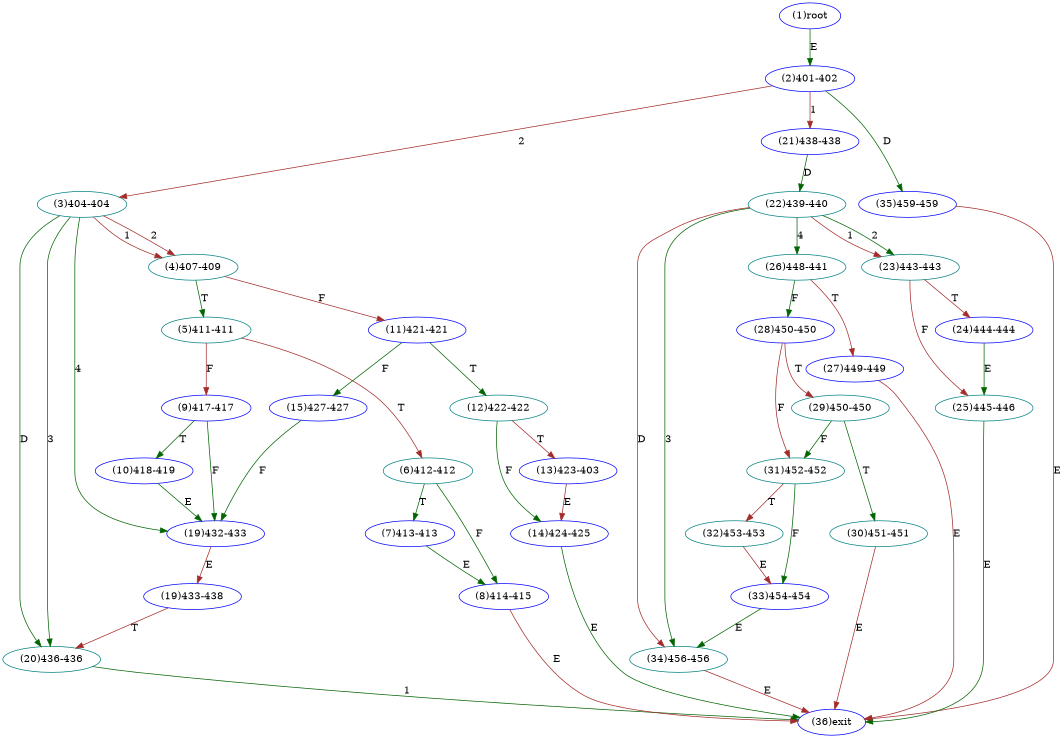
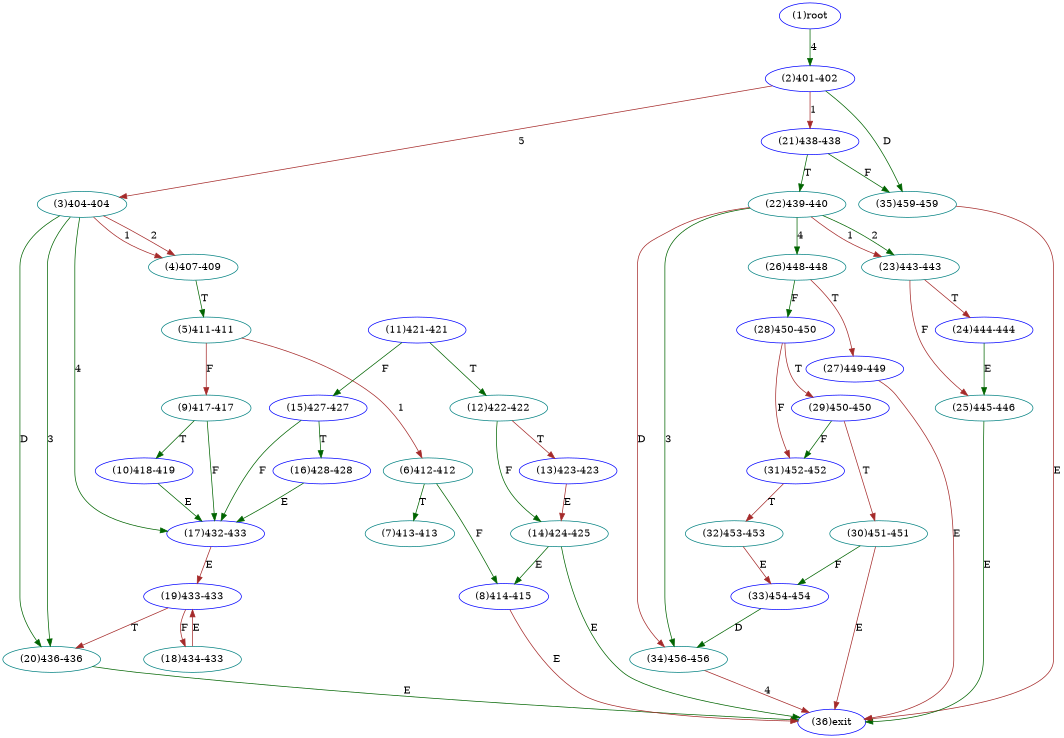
edge "(1)root" -> "(2)401-402": label "E" -> "4"
edge "(2)401-402" -> "(3)404-404": label "2" -> "5"
edge "(21)438-438" -> "(35)459-459": added, label "F"
edge "(21)438-438" -> "(22)439-440": label "D" -> "T"
node "(35)459-459": color blue -> teal
node "(26)448-441": label "(26)448-441" -> "(26)448-448"
edge "(4)407-409" -> "(11)421-421": removed, label "F"
node "(9)417-417": color blue -> teal
edge "(5)411-411" -> "(6)412-412": label "T" -> "1"
node "(29)450-450": color teal -> blue
edge "(29)450-450" -> "(30)451-451": color darkgreen -> brown
node "(16)428-428": added
node "(13)423-403": label "(13)423-403" -> "(13)423-423"
node "(31)452-452": color teal -> blue
edge "(31)452-452" -> "(33)454-454": now "(30)451-451" -> "(33)454-454"
node "(19)432-433": label "(19)432-433" -> "(17)432-433"
node "(7)413-413": color blue -> teal
node "(14)424-425": color blue -> teal
edge "(7)413-413" -> "(8)414-415": now "(14)424-425" -> "(8)414-415"
node "(19)433-438": label "(19)433-438" -> "(19)433-433"
edge "(33)454-454" -> "(34)456-456": label "E" -> "D"
node "(18)434-433": added
edge "(20)436-436" -> "(36)exit": label "1" -> "E"
edge "(34)456-456" -> "(36)exit": label "E" -> "4"
